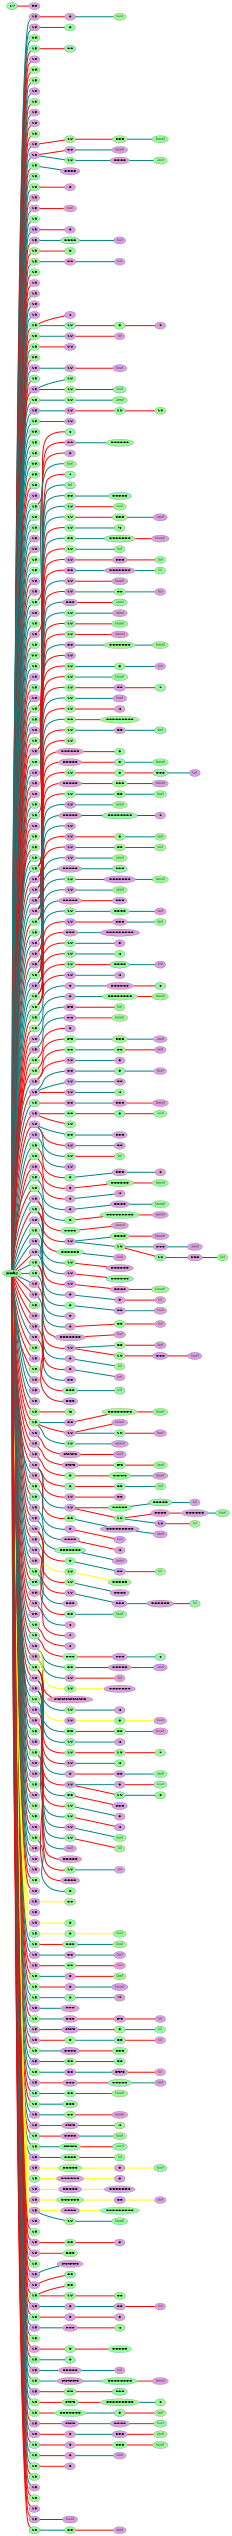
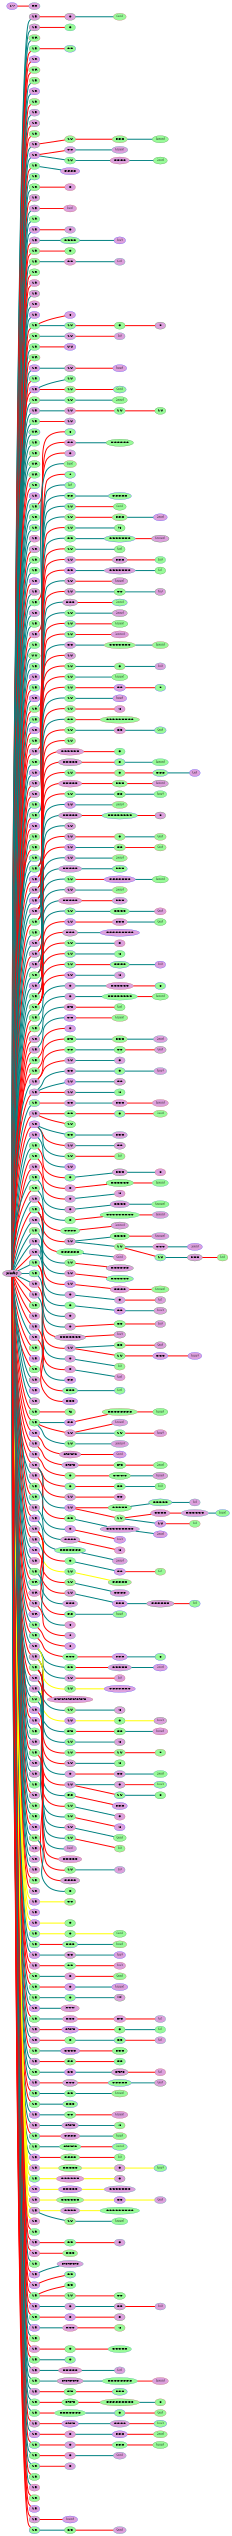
node "S V": fillcolor palegreen -> plum
node "primary": fillcolor palegreen -> plum
